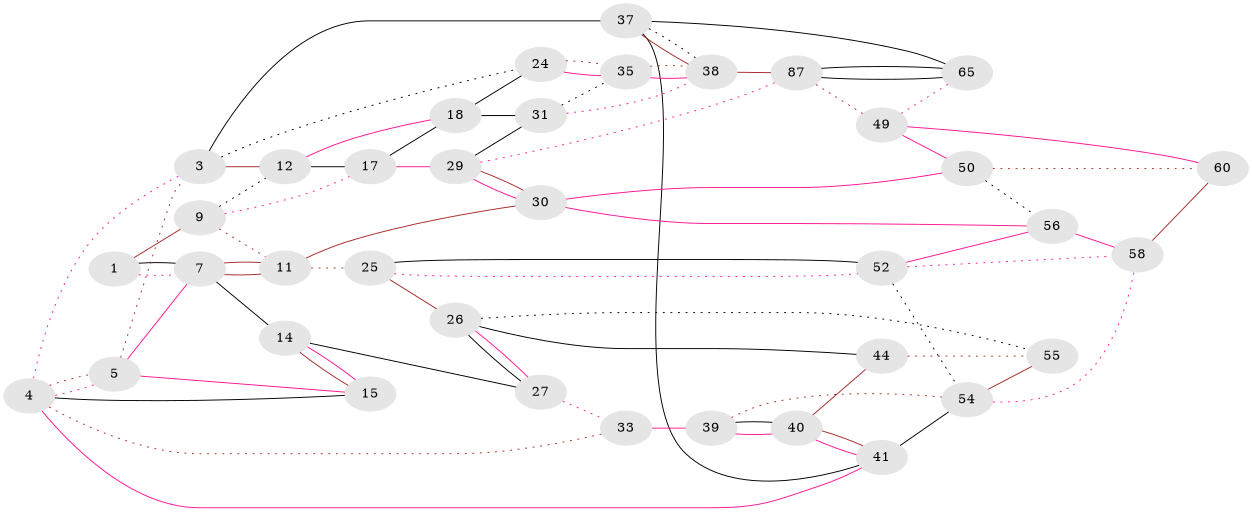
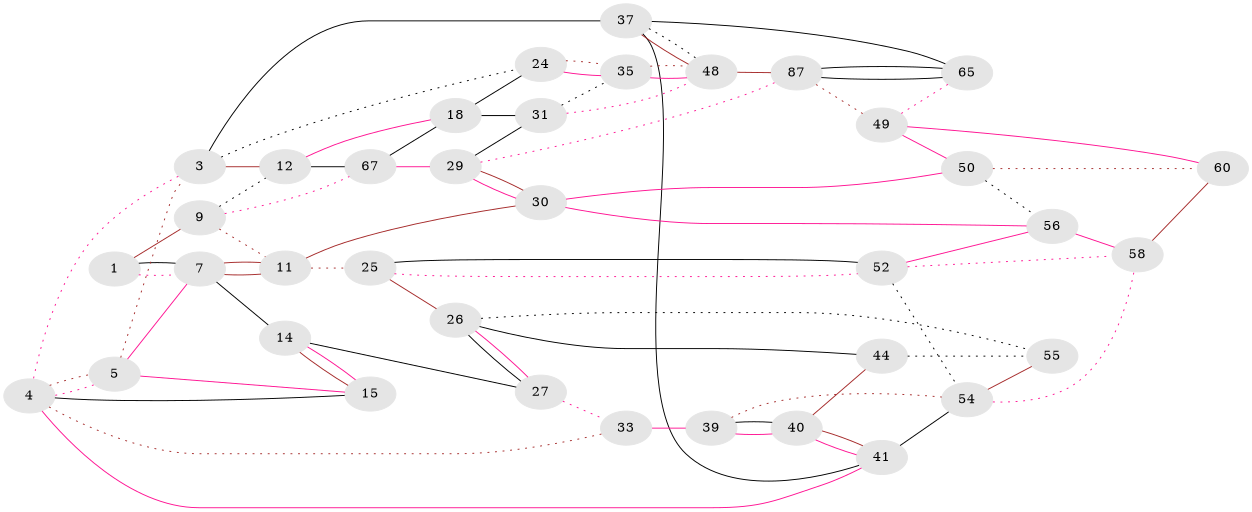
node "38": label "38" -> "48"
node "17": label "17" -> "67"
edge "44" -- "55": color brown -> black
